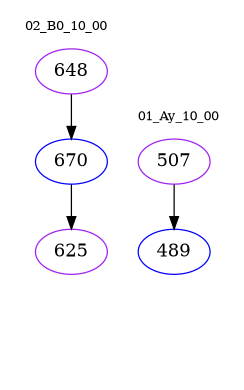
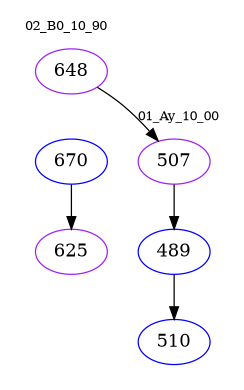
cluster "02_B0_10_00": label "02_B0_10_00" -> "02_B0_10_90"
edge "648" -> "670": now "648" -> "507"
node "510": added
